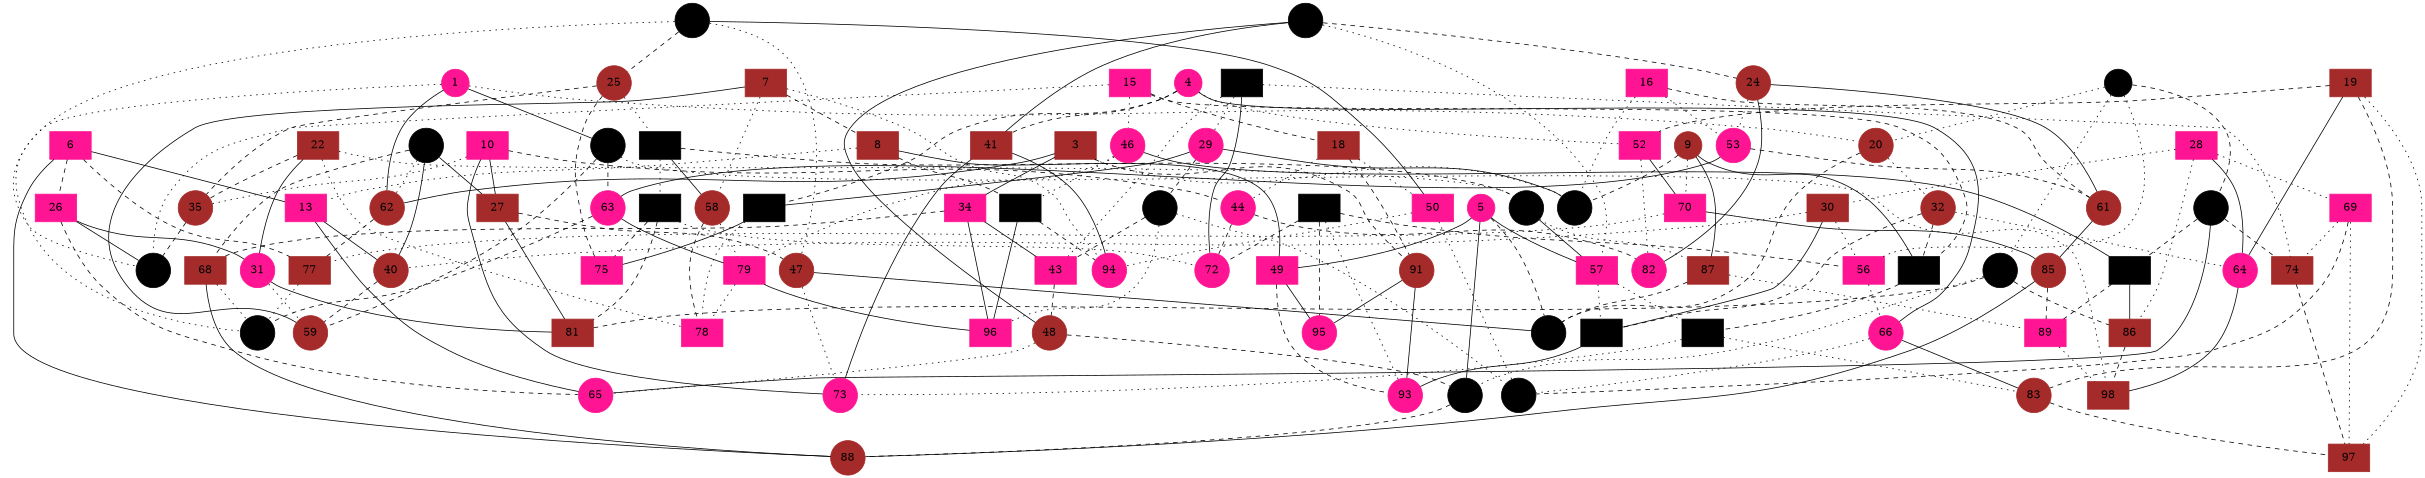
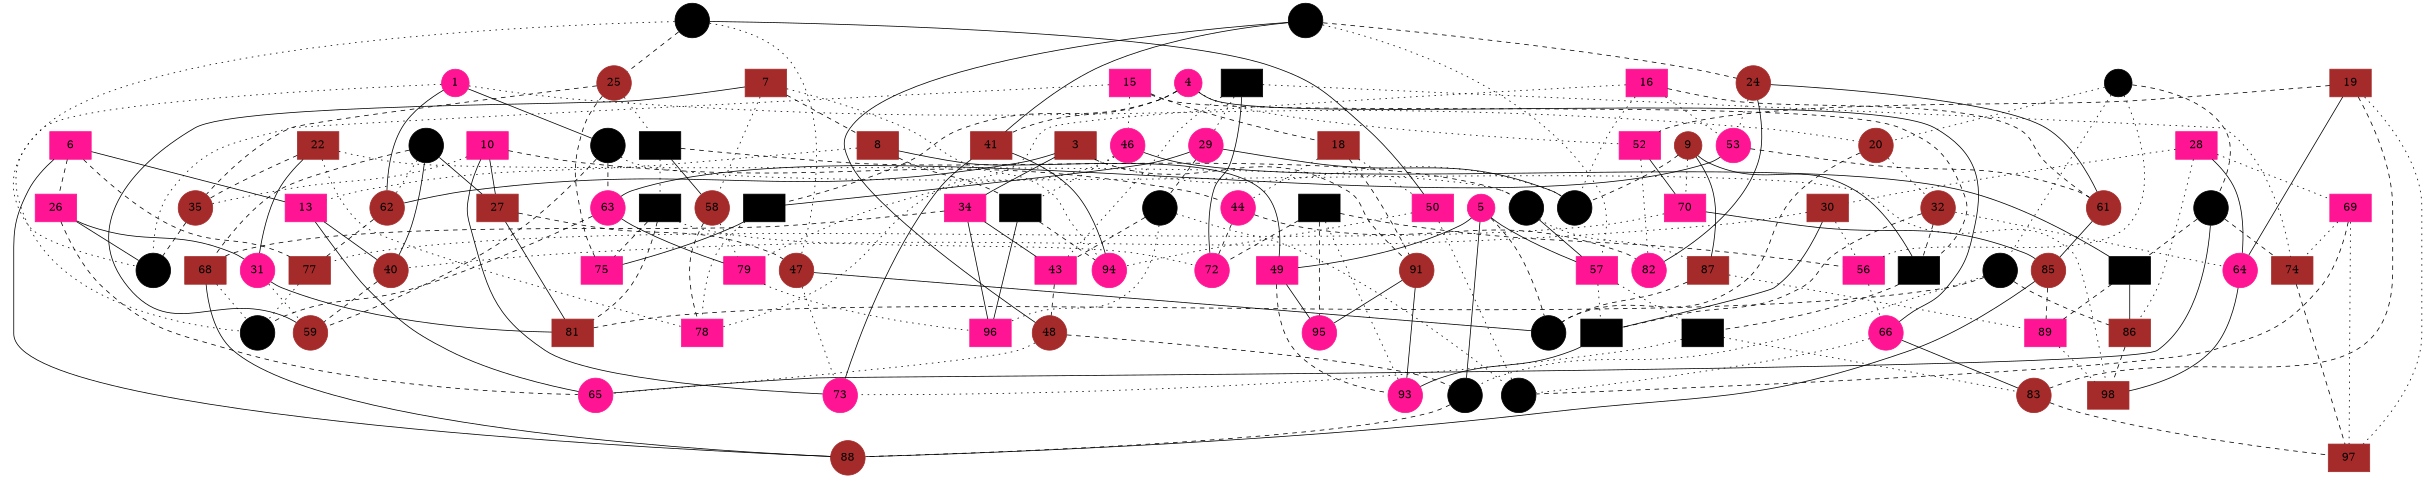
edge "79" -- "78": now "16" -- "78"
edge "79" -- "96": style solid -> dotted
